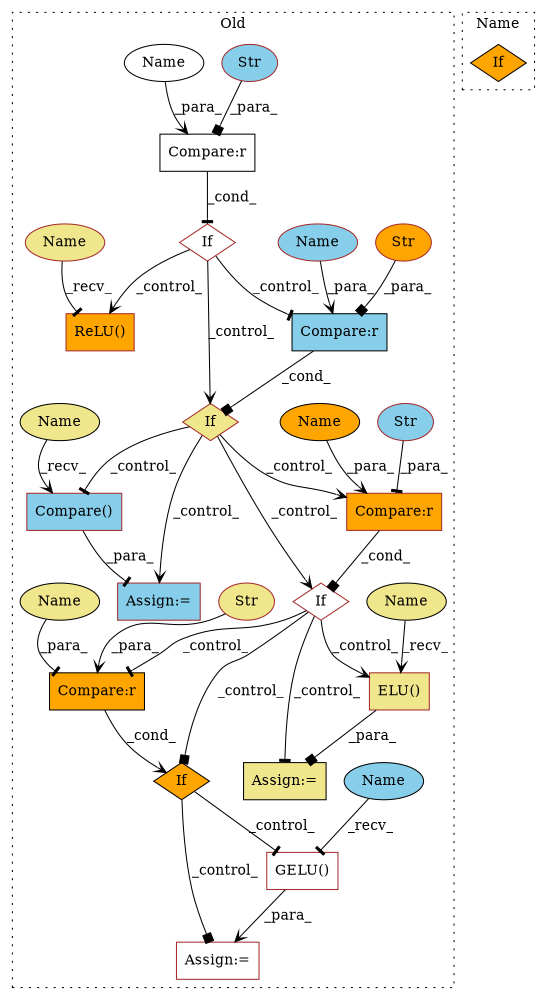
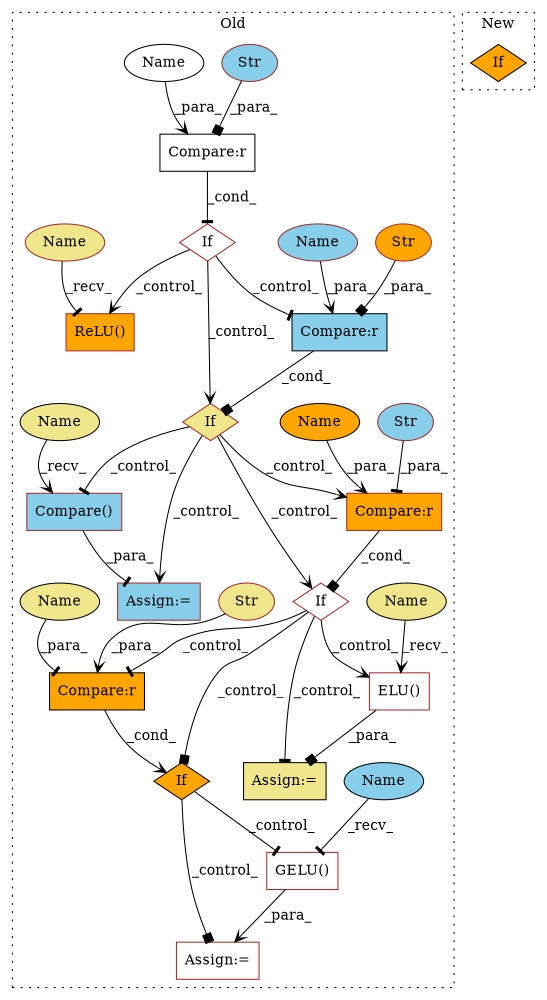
cluster "Name": label "Name" -> "New"
node "ELU()": fillcolor khaki -> white
